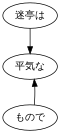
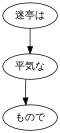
edge "もので" -> "平気な": reversed
